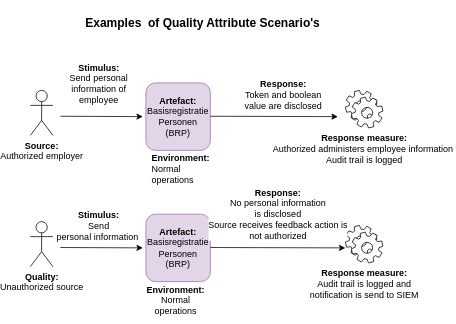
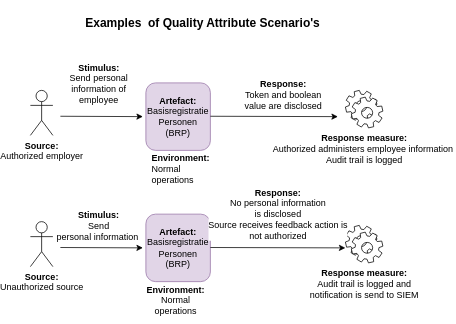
node "Quality: Unauthorized source": label "Quality: Unauthorized source" -> "Source: Unauthorized source"
